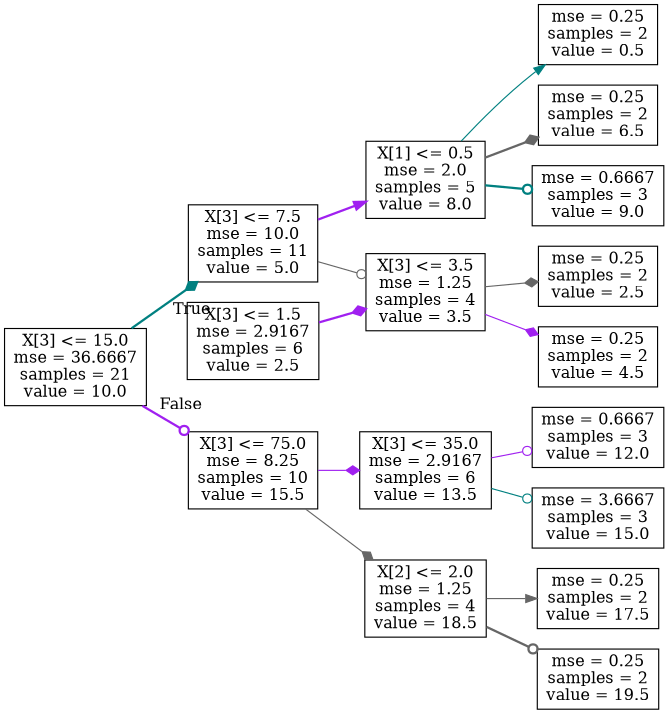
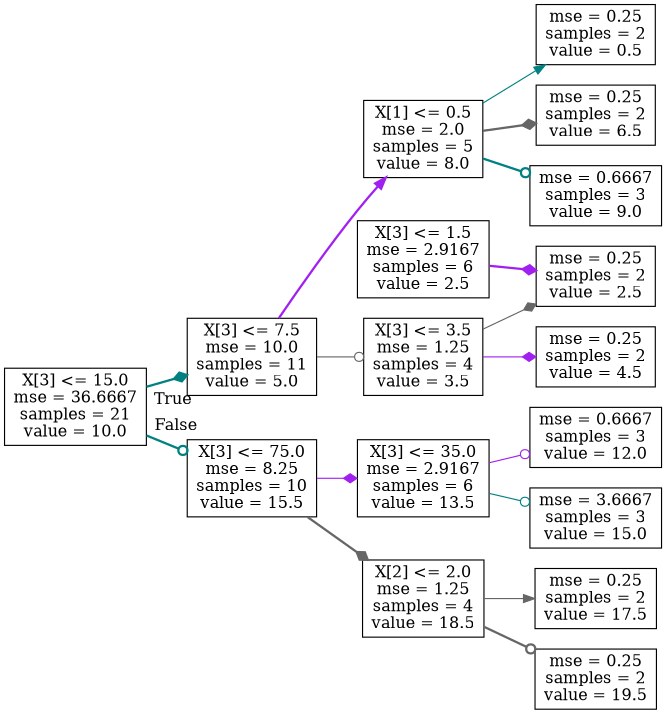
edge "X[3] <= 1.5 mse = 2.9167 samples = 6 value = 2.5" -> "X[3] <= 3.5 mse = 1.25 samples = 4 value = 3.5": now "X[3] <= 1.5 mse = 2.9167 samples = 6 value = 2.5" -> "mse = 0.25 samples = 2 value = 2.5"
edge "X[3] <= 15.0 mse = 36.6667 samples = 21 value = 10.0" -> "X[3] <= 75.0 mse = 8.25 samples = 10 value = 15.5": color purple -> teal
edge "X[3] <= 75.0 mse = 8.25 samples = 10 value = 15.5" -> "X[2] <= 2.0 mse = 1.25 samples = 4 value = 18.5": style solid -> bold
